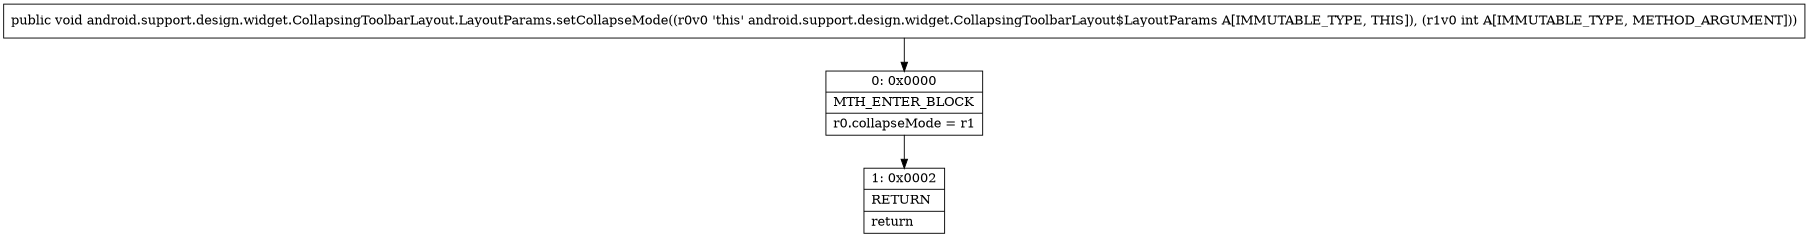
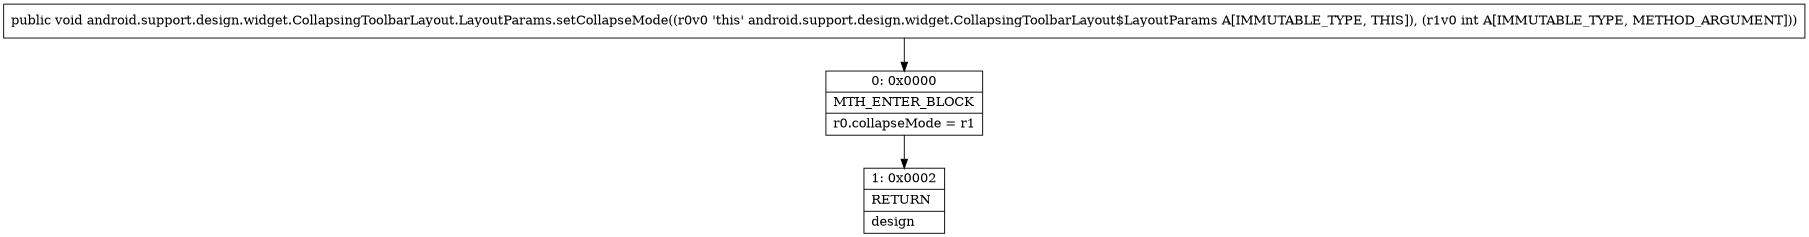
node "1: 0x0002": text "return" -> "design"
